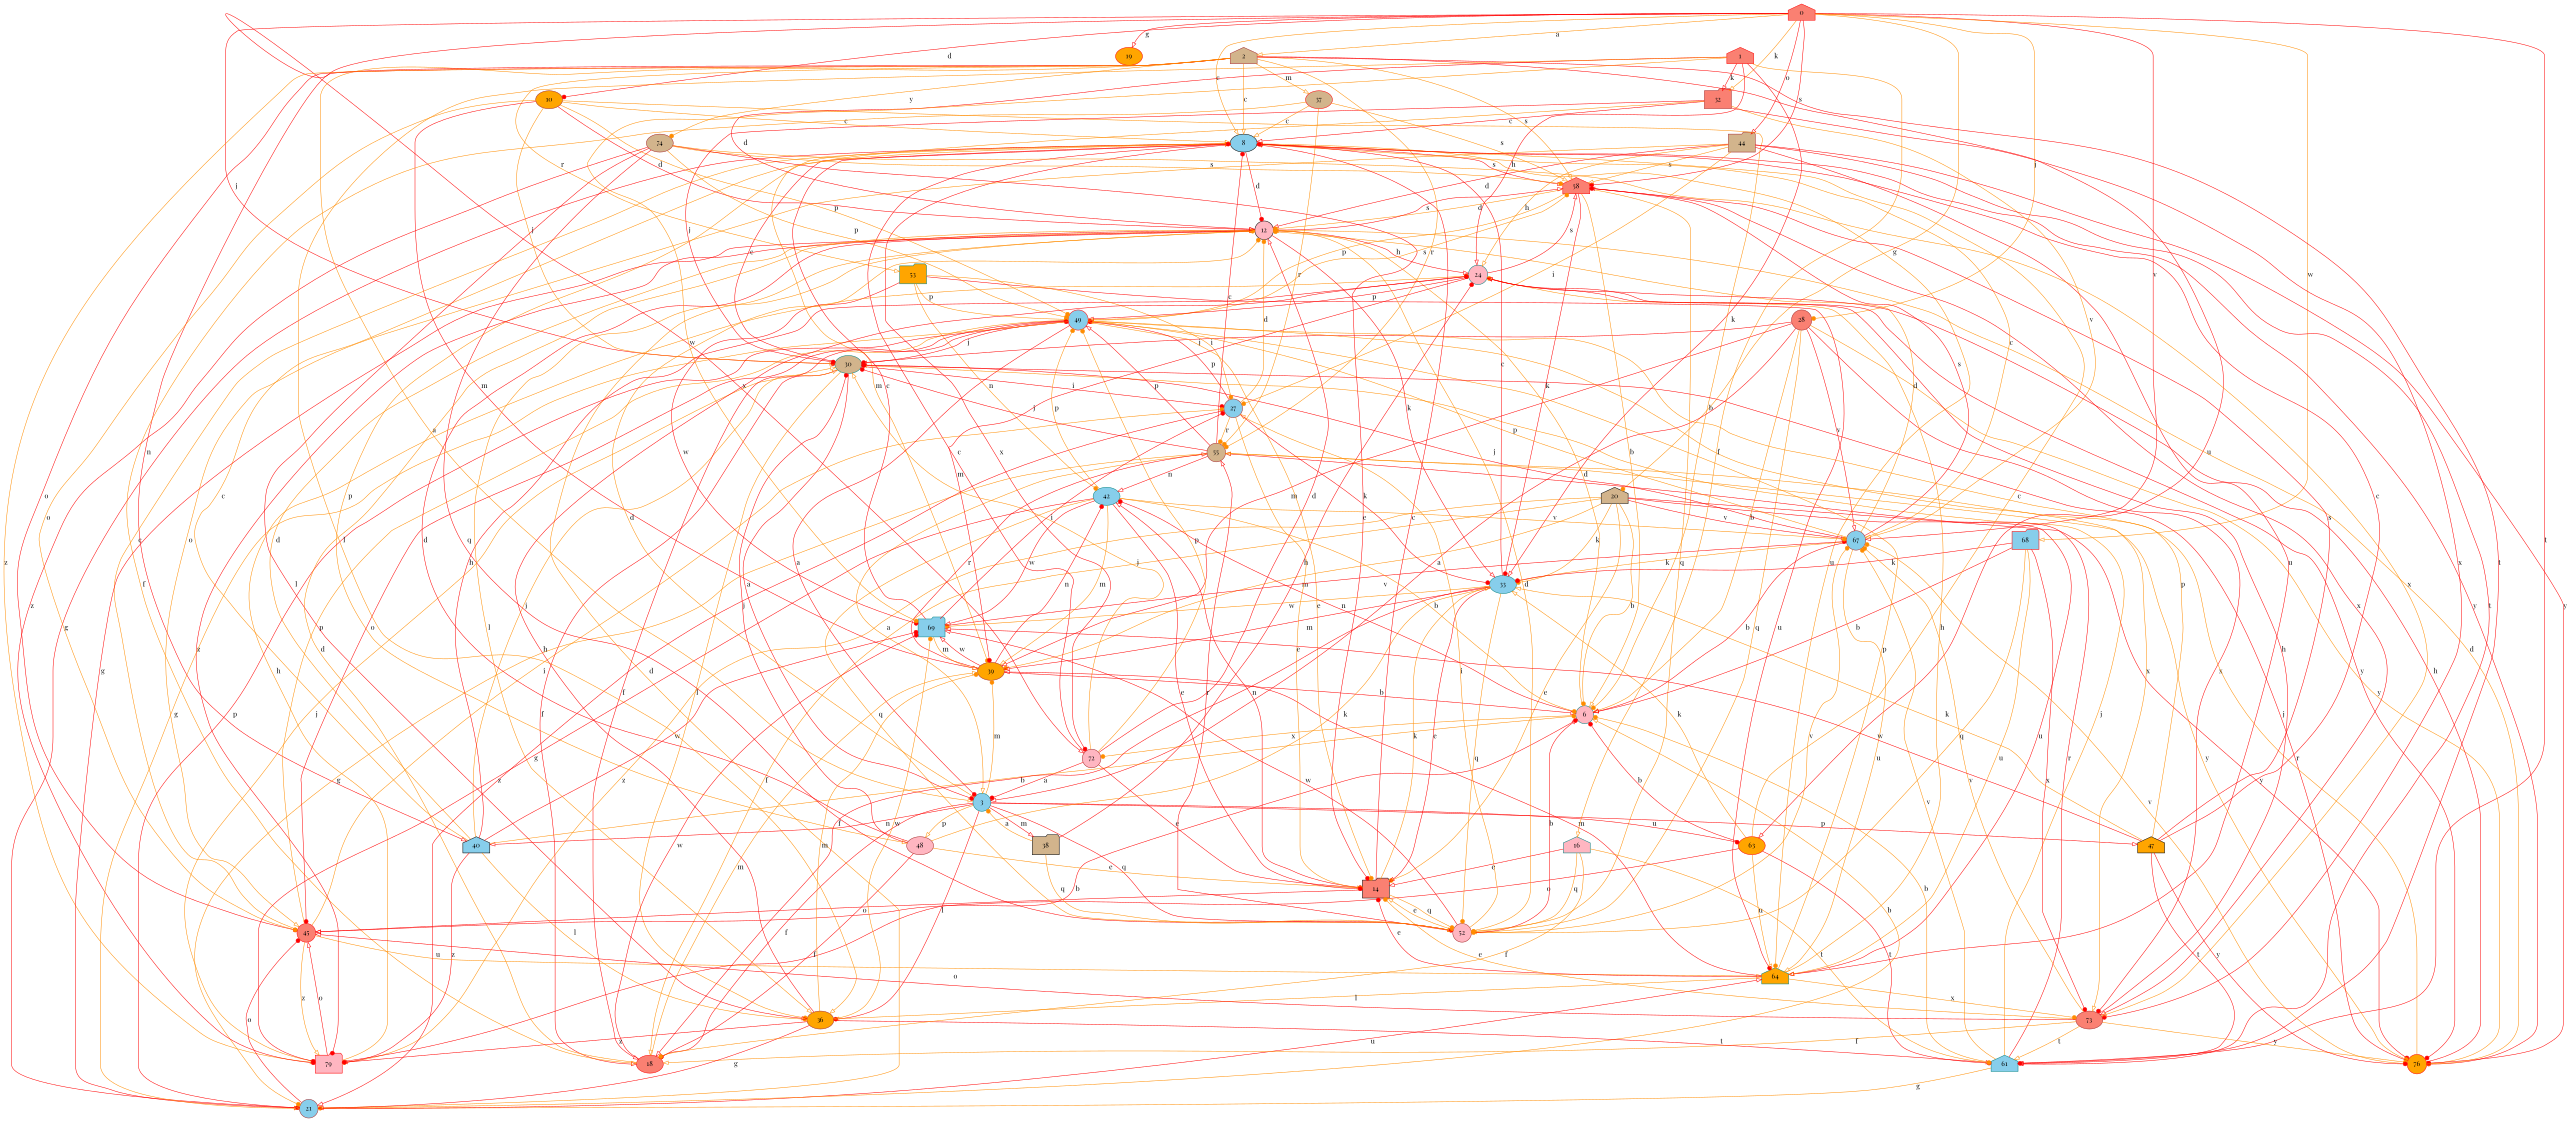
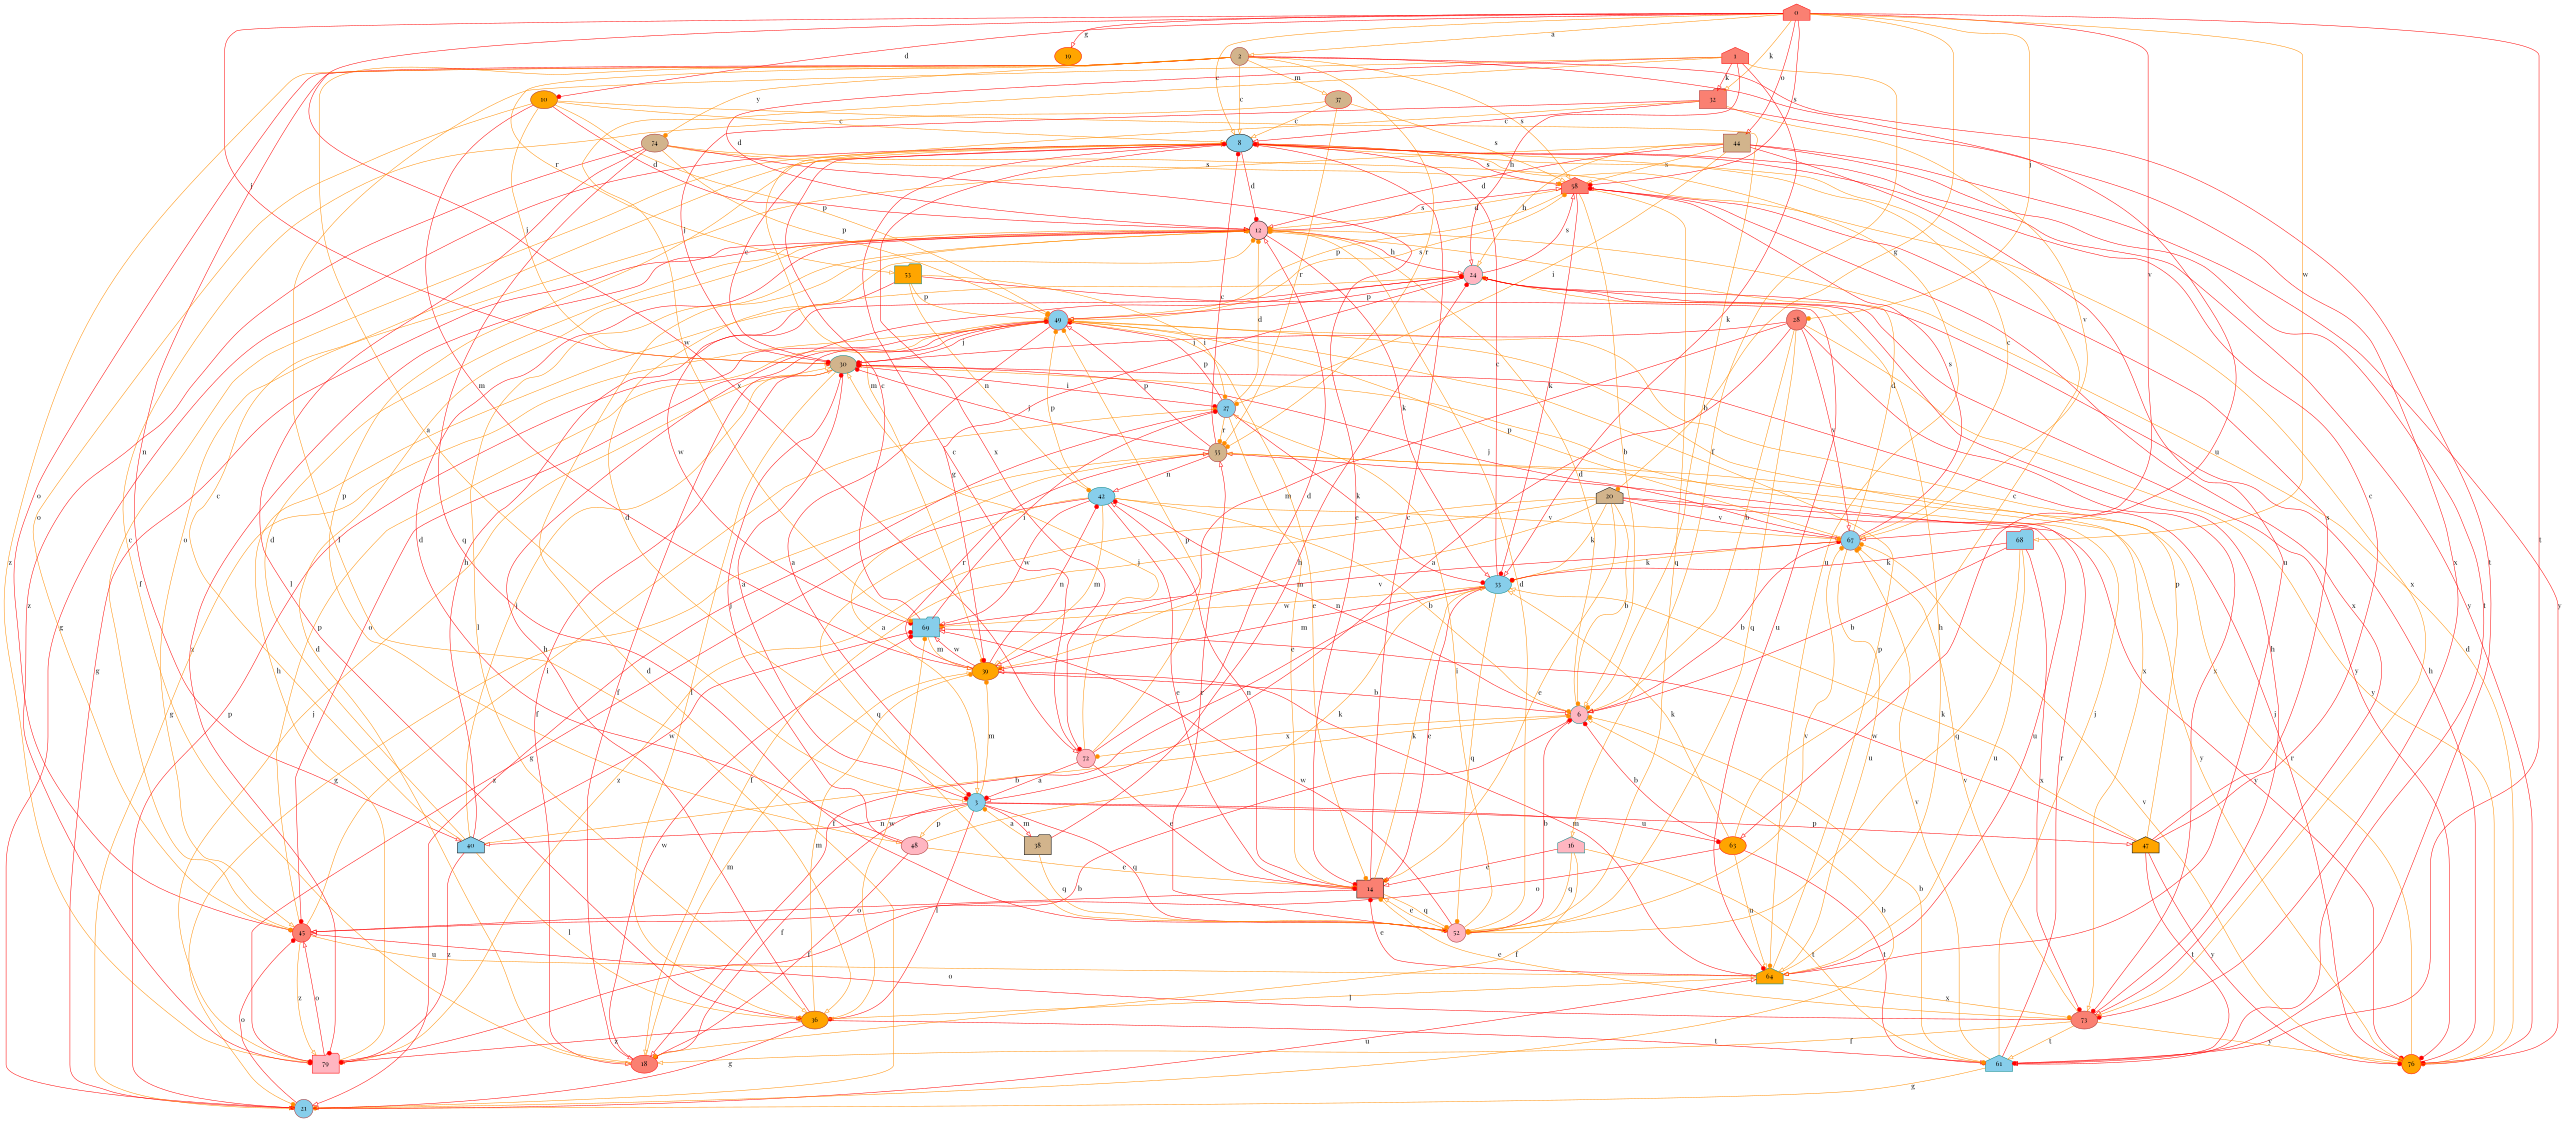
node "2": shape house -> circle
edge "24" -> "39": label "m" -> "g"
